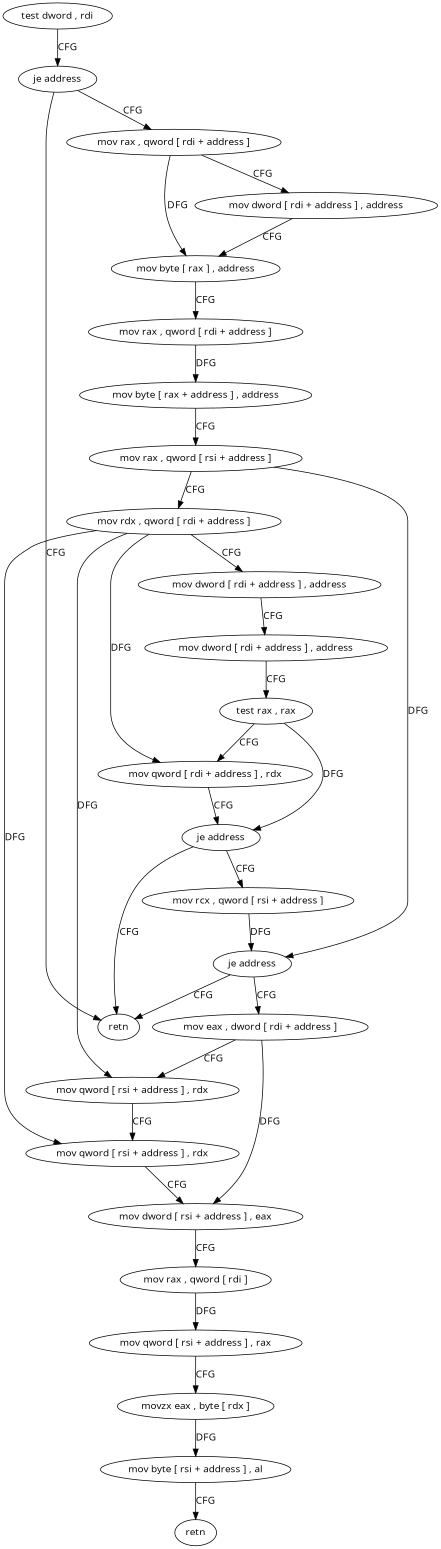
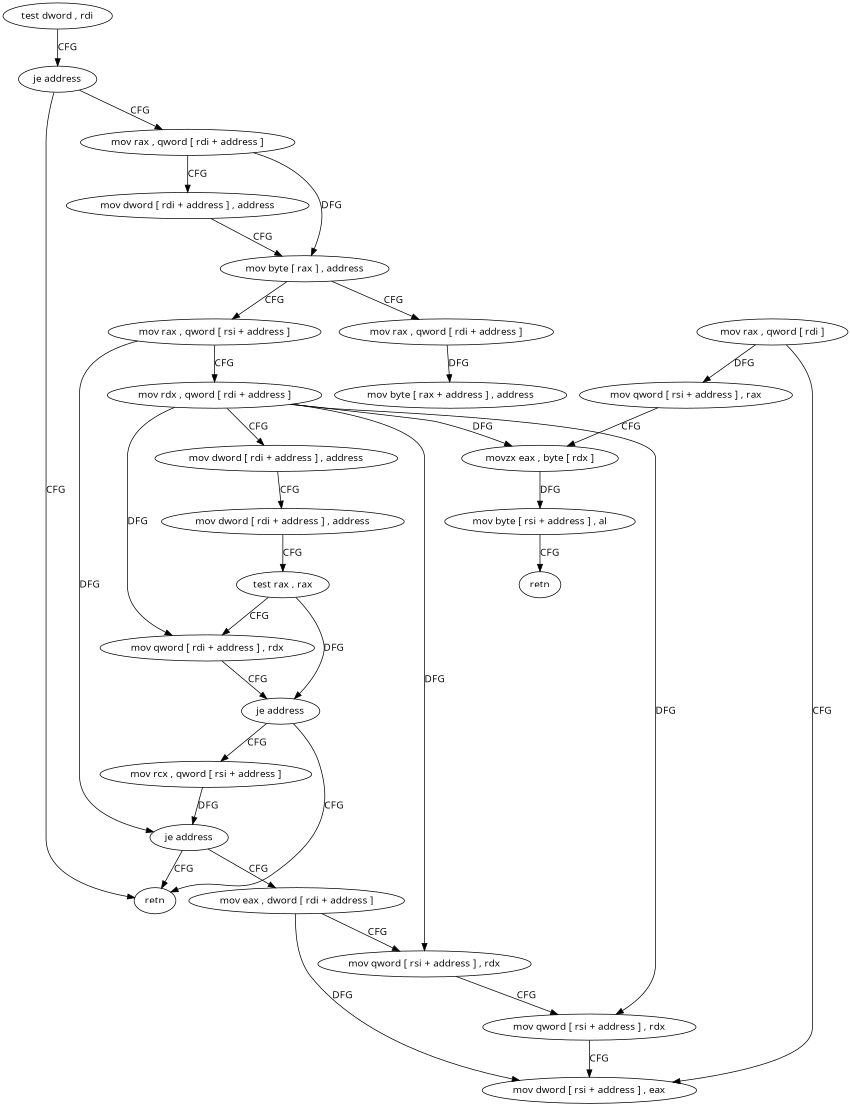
edge "mov rdx , qword [ rdi + address ]" -> "movzx eax , byte [ rdx ]": added, label "DFG"
edge "mov byte [ rax + address ] , address" -> "mov rax , qword [ rsi + address ]": now "mov byte [ rax ] , address" -> "mov rax , qword [ rsi + address ]"
edge "mov dword [ rsi + address ] , eax" -> "mov rax , qword [ rdi ]": reversed
